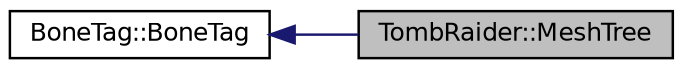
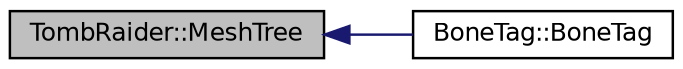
edge "TombRaider::MeshTree" -> "BoneTag::BoneTag": reversed
